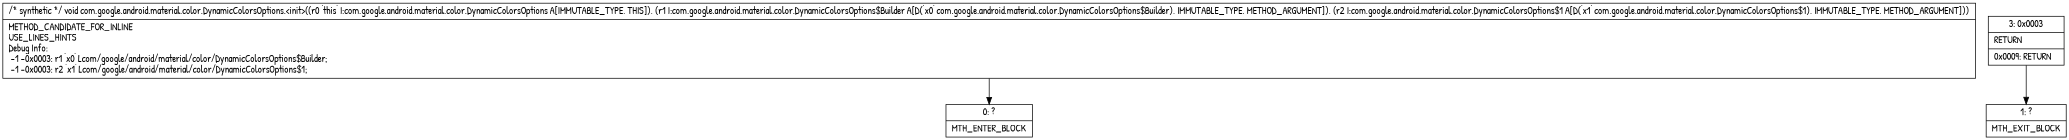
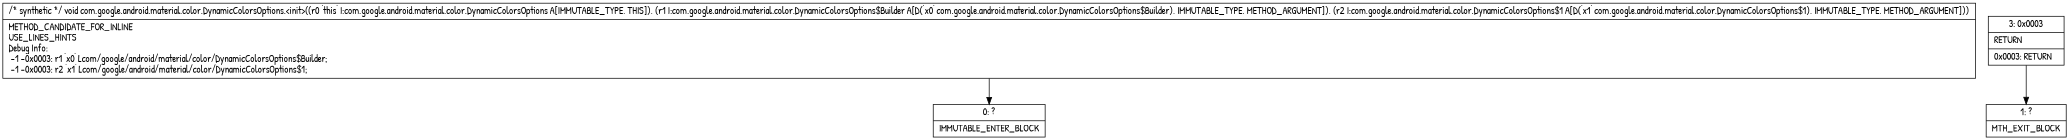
node "3: 0x0003": text "0x0009: RETURN" -> "0x0003: RETURN"
node "0: ?": text "MTH_ENTER_BLOCK" -> "IMMUTABLE_ENTER_BLOCK"
